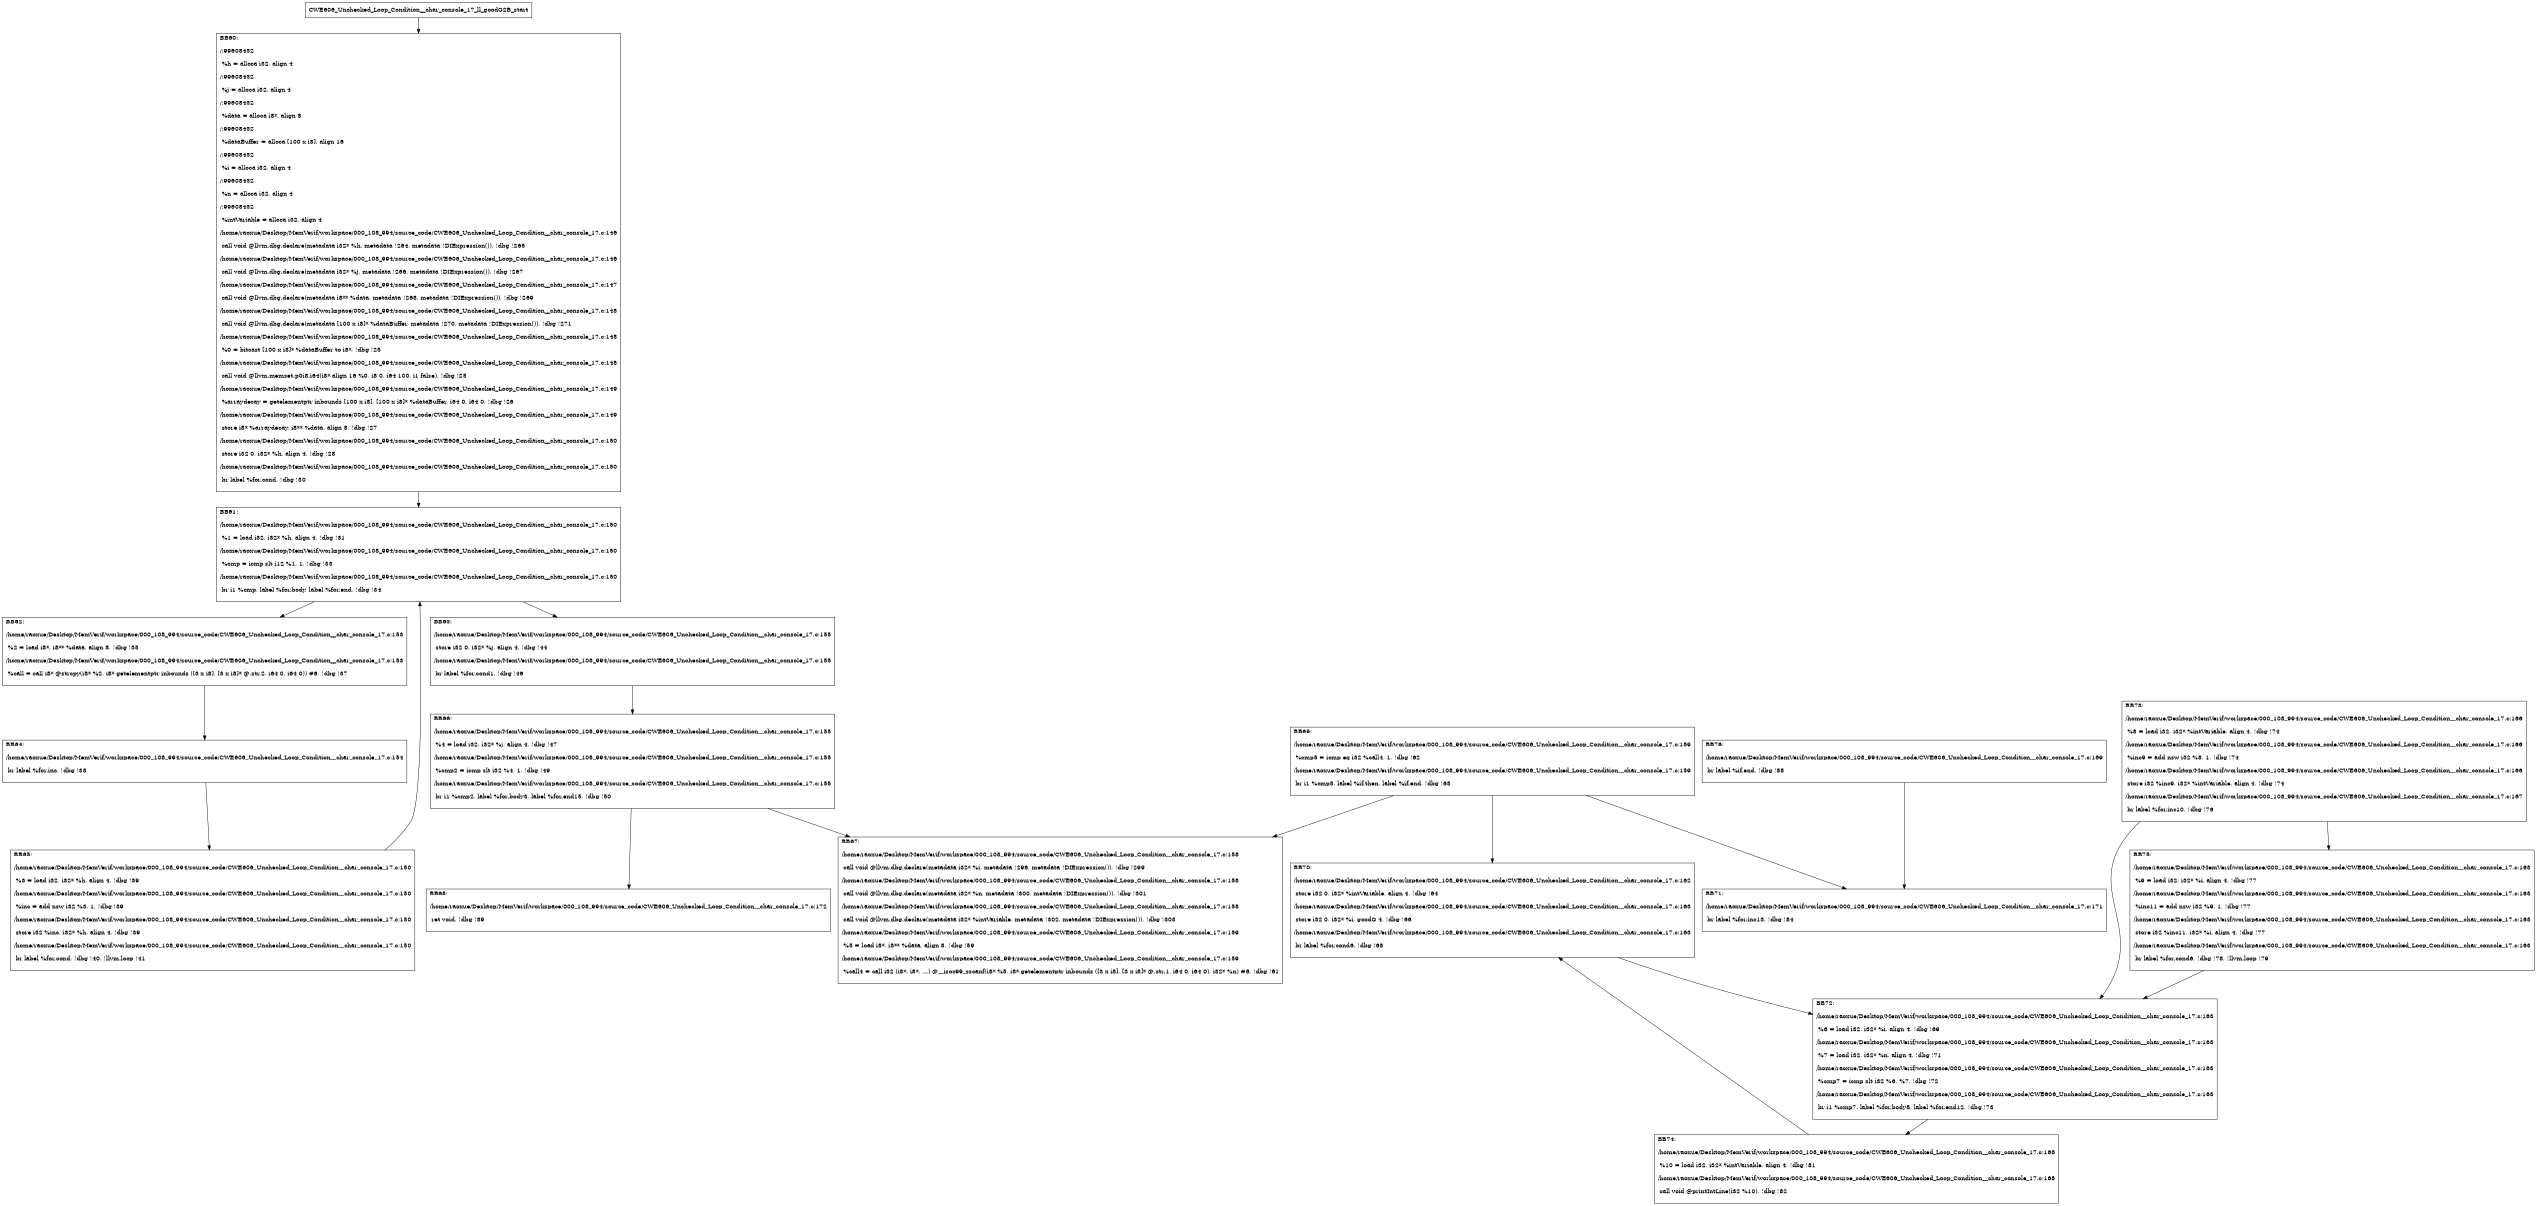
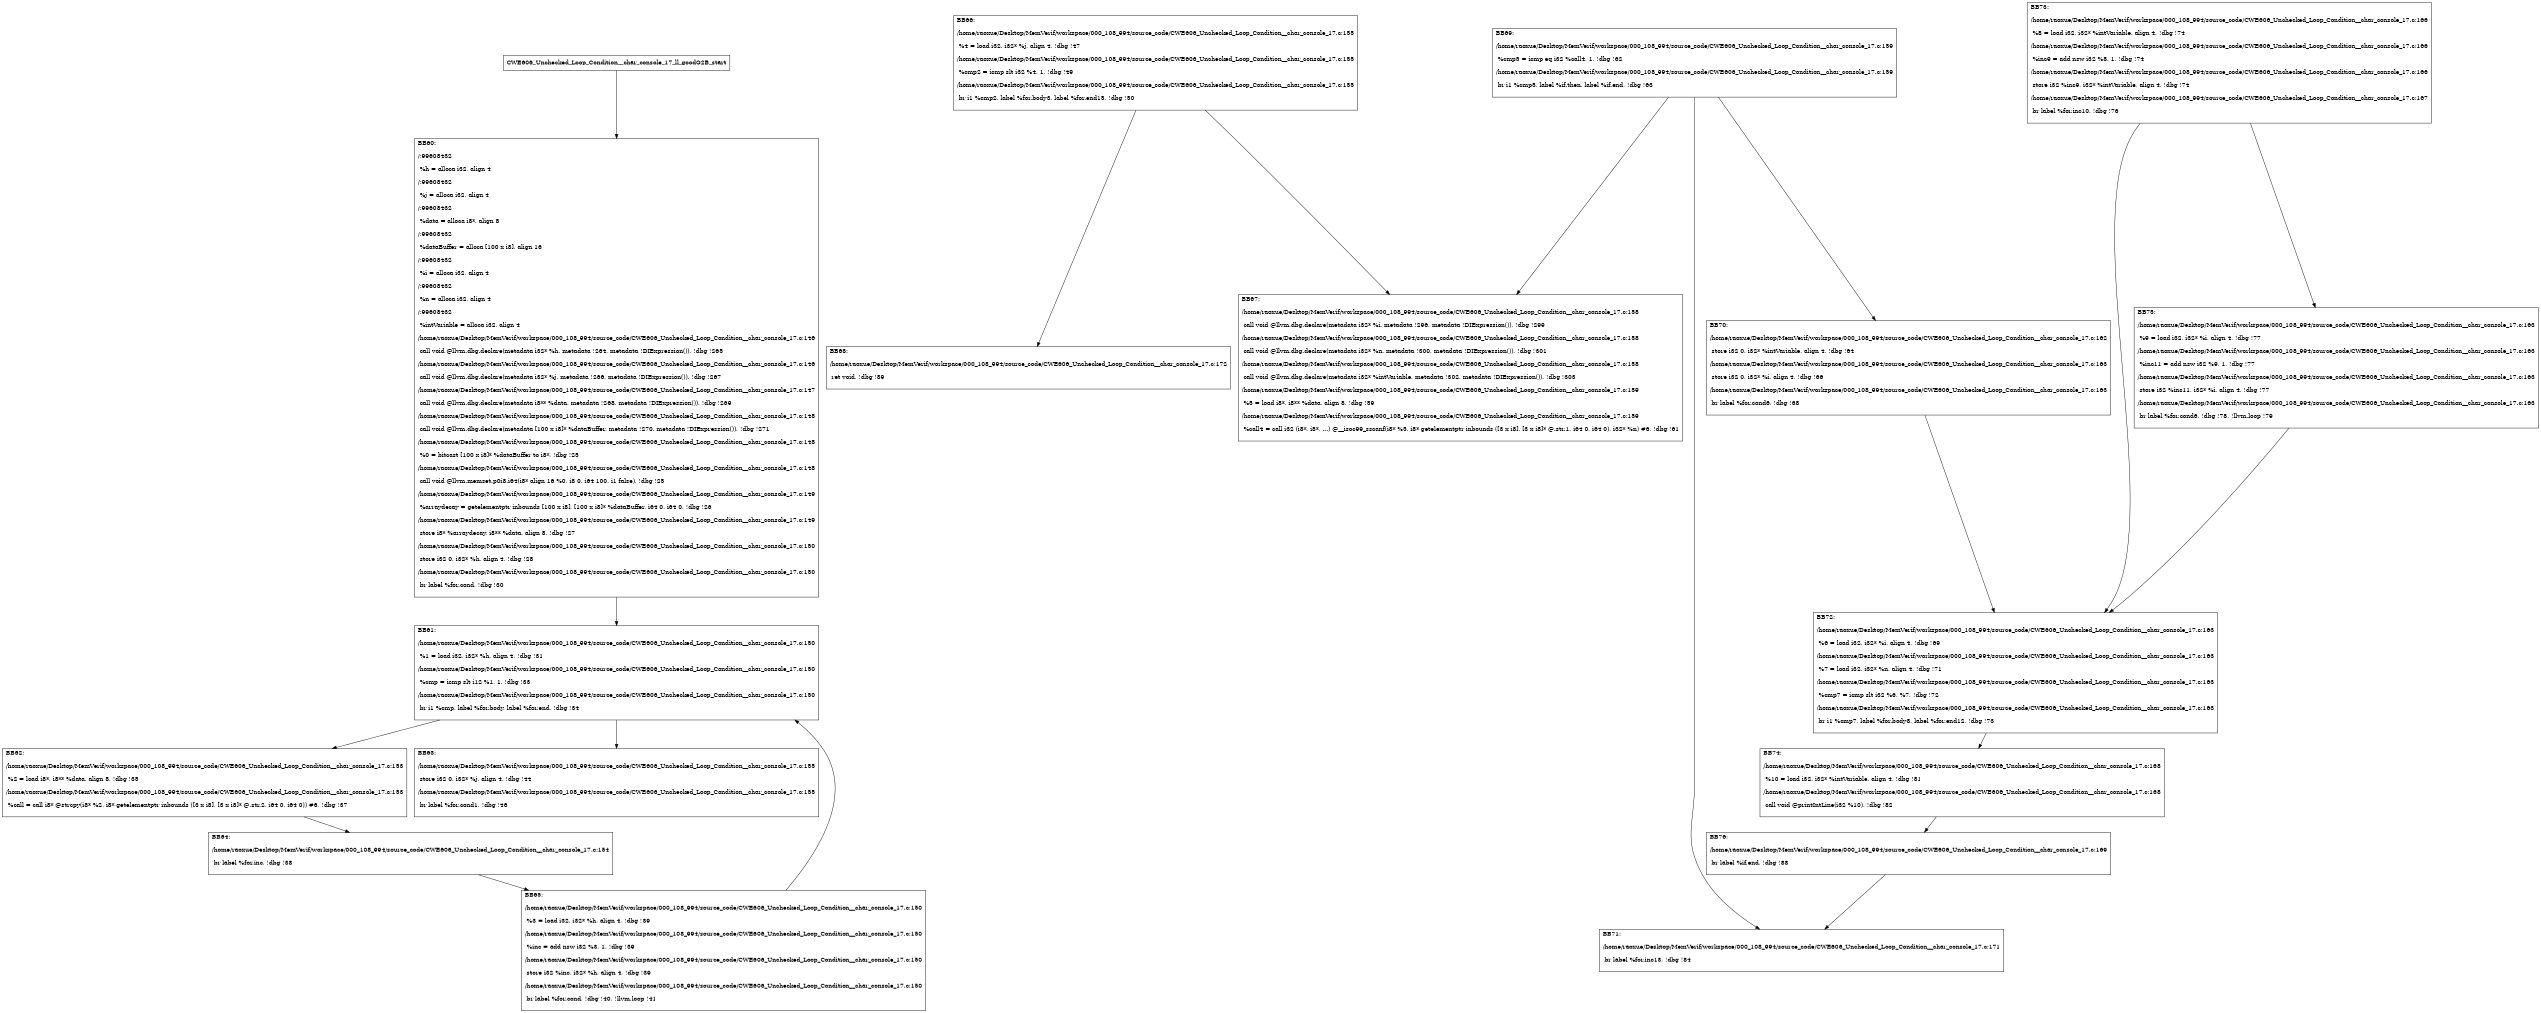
edge "BB63:" -> "BB66:": removed
node "BB70:": text "store i32 0, i32* %i, goodG 4, !dbg !66" -> "store i32 0, i32* %i, align 4, !dbg !66"
edge "BB74:" -> "BB70:": now "BB74:" -> "BB76:"
